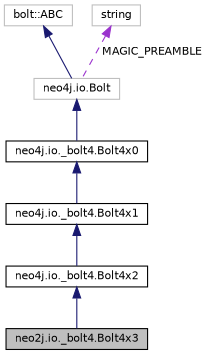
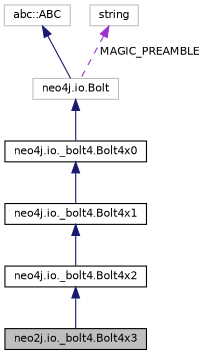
node "bolt::ABC": label "bolt::ABC" -> "abc::ABC"
